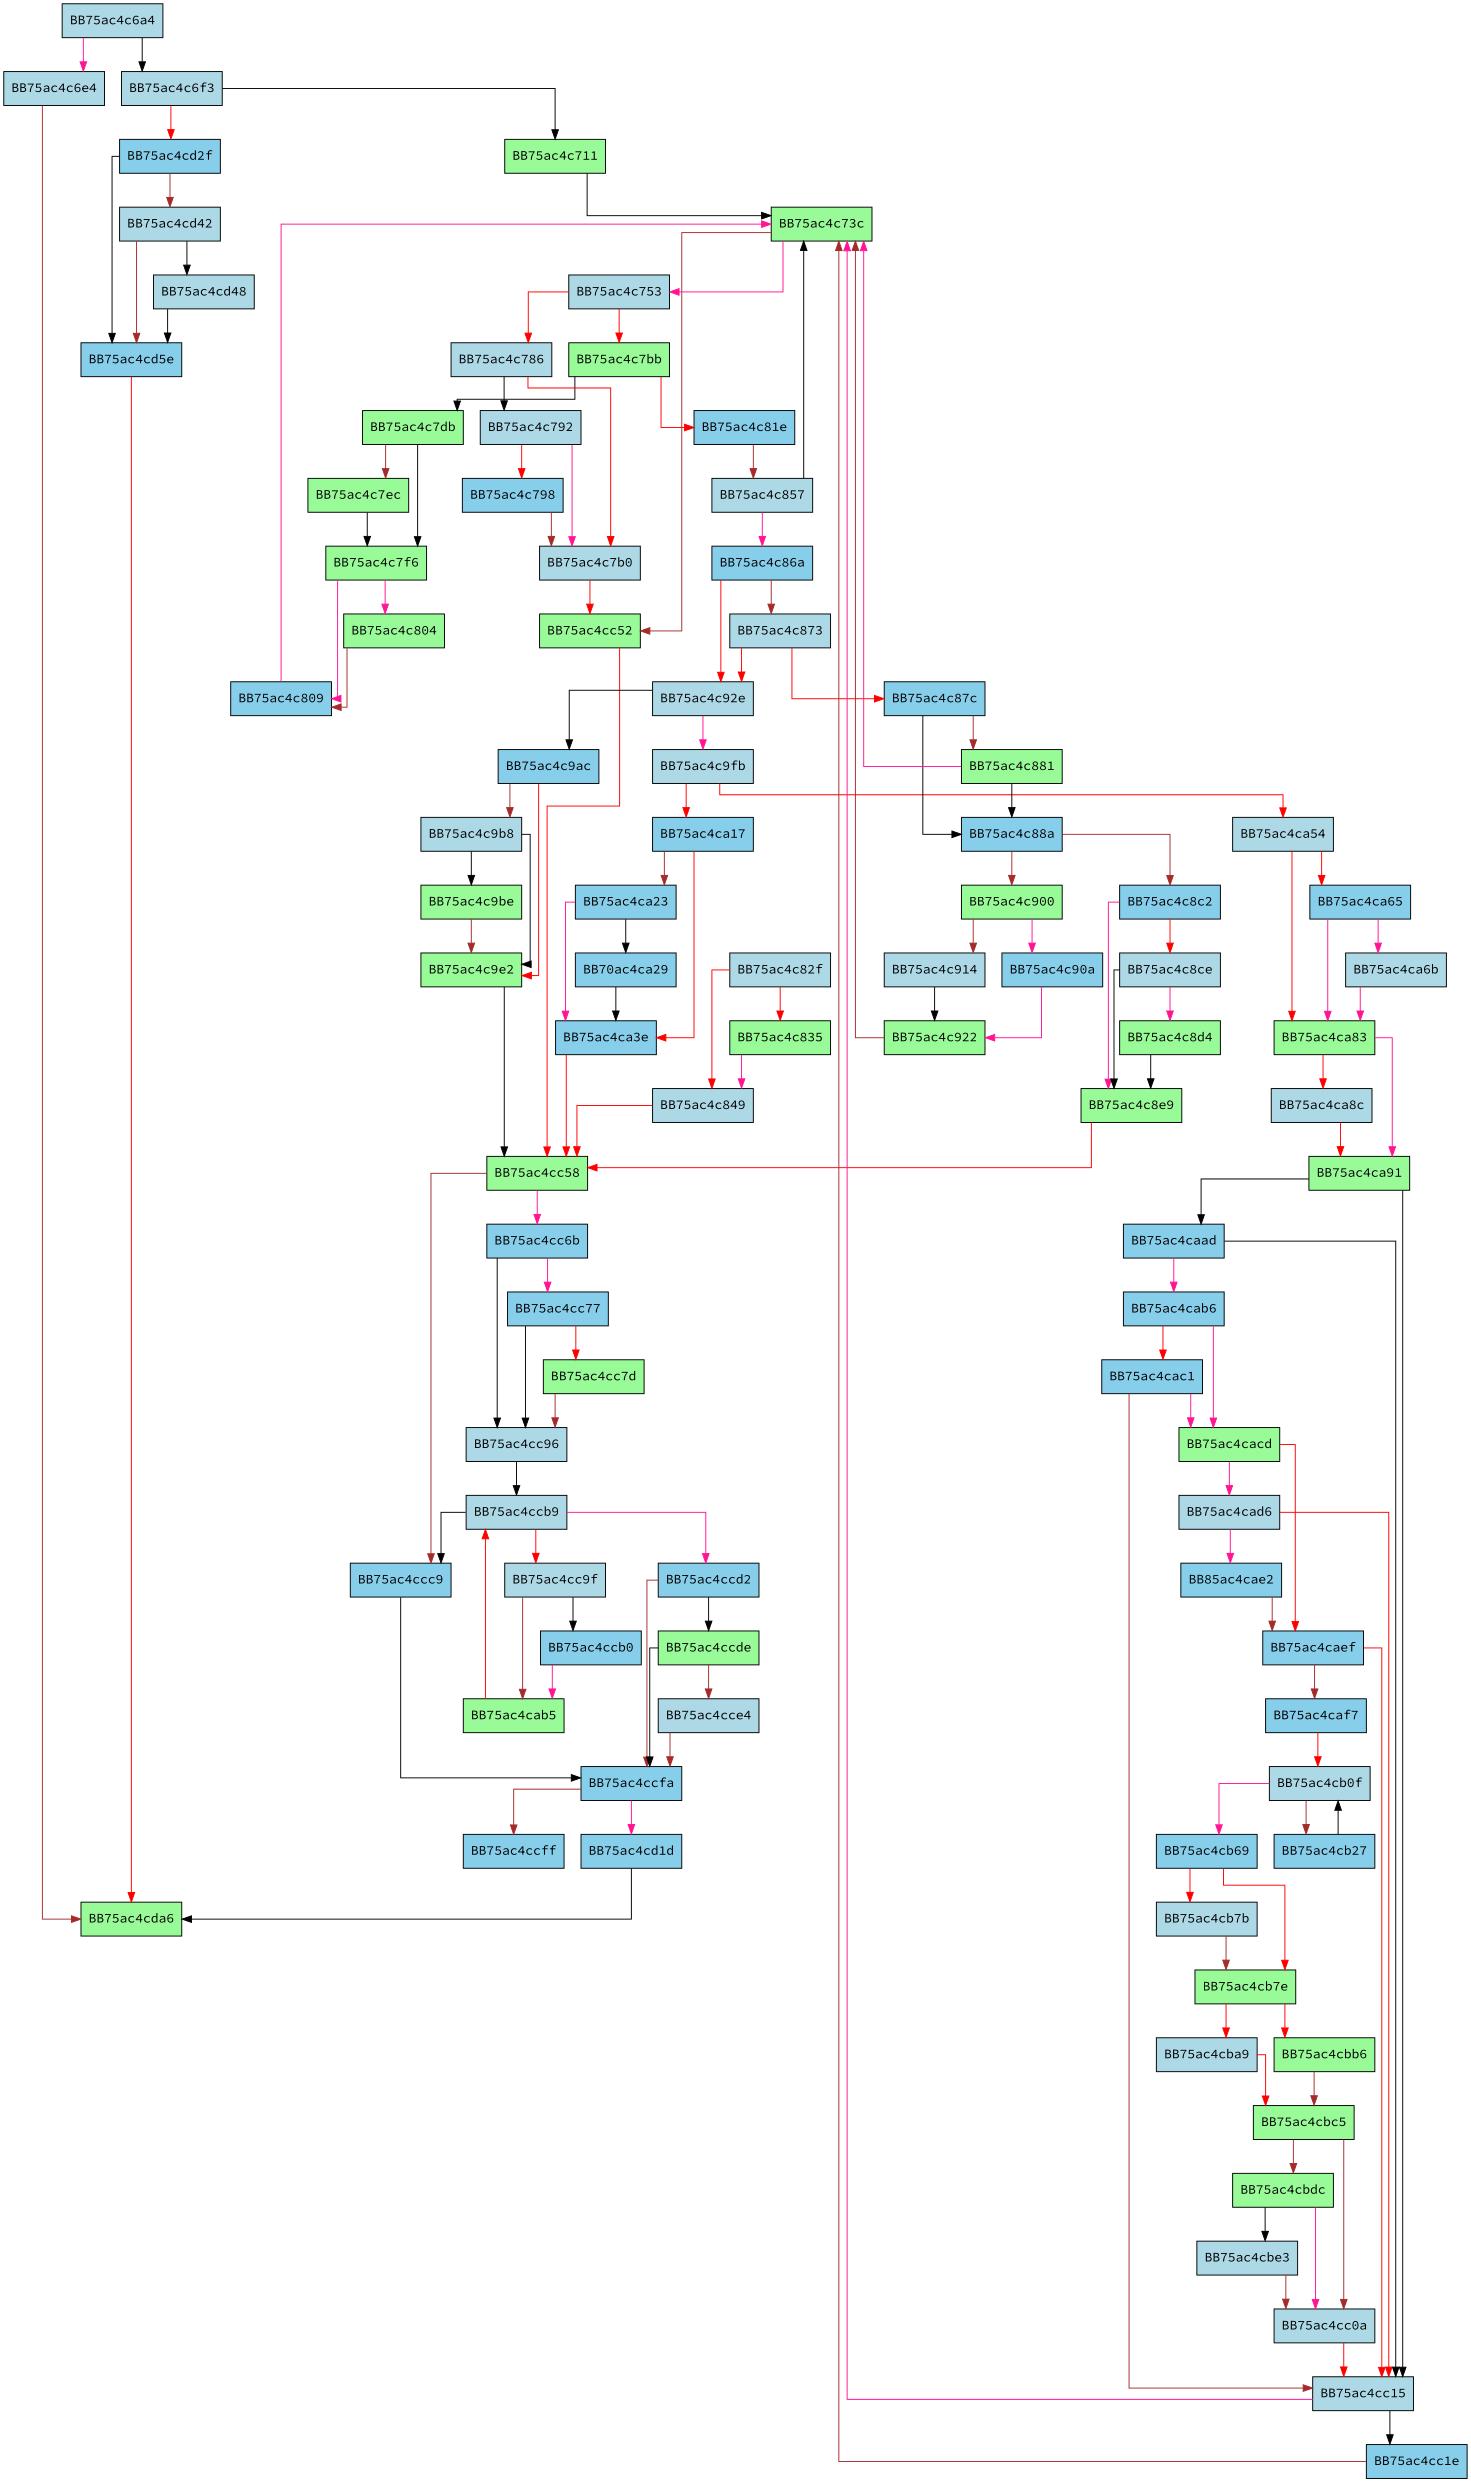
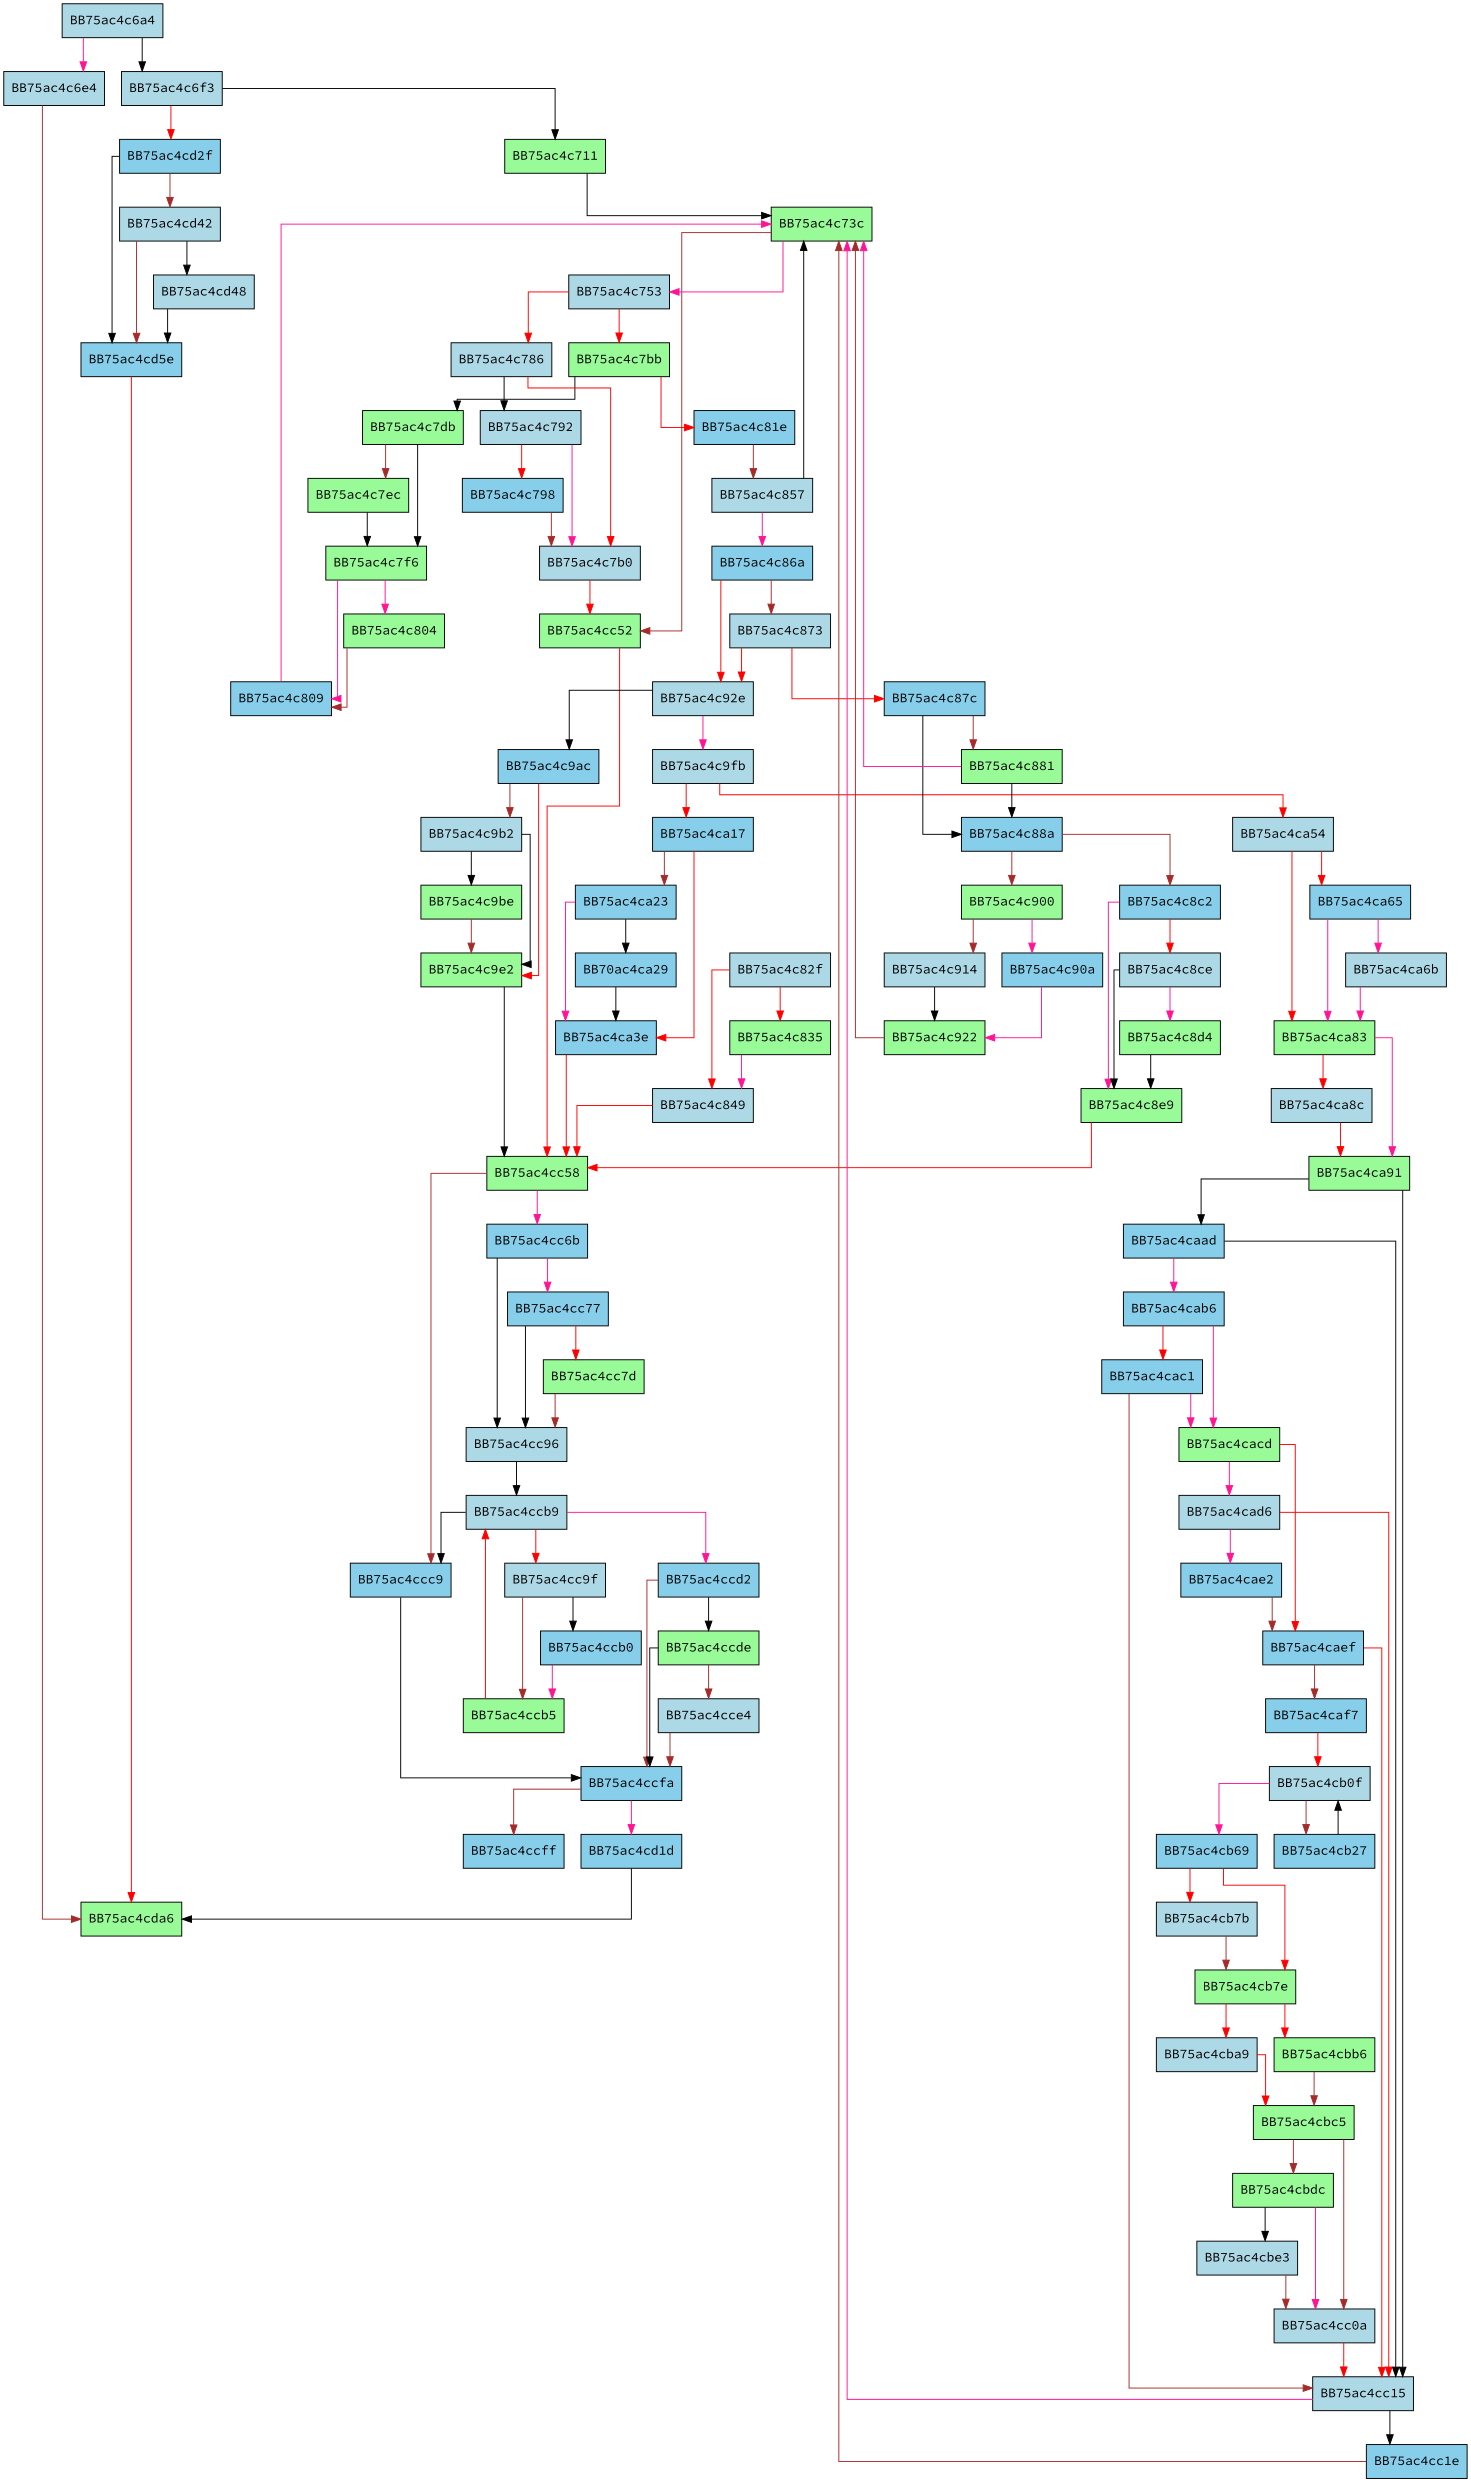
node "BB75ac4c9b8": label "BB75ac4c9b8" -> "BB75ac4c9b2"
node "BB85ac4cae2": label "BB85ac4cae2" -> "BB75ac4cae2"
node "BB75ac4cab5": label "BB75ac4cab5" -> "BB75ac4ccb5"
